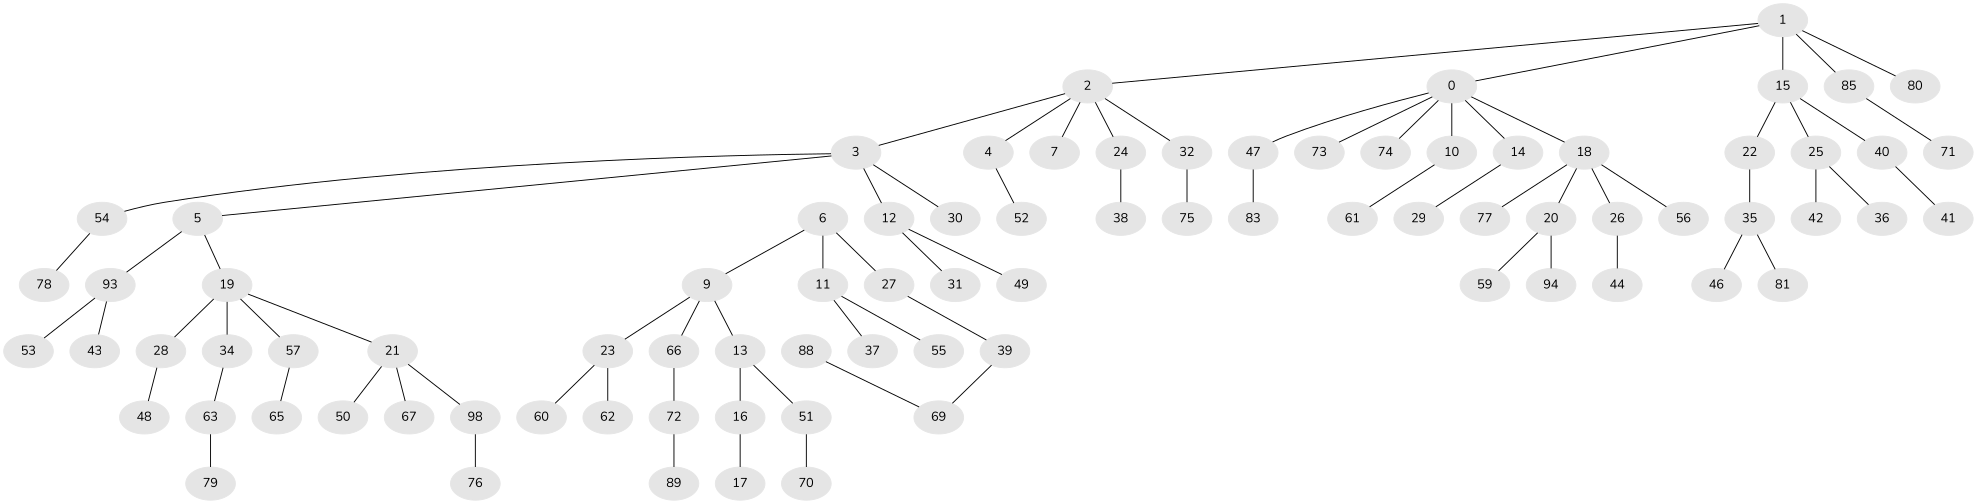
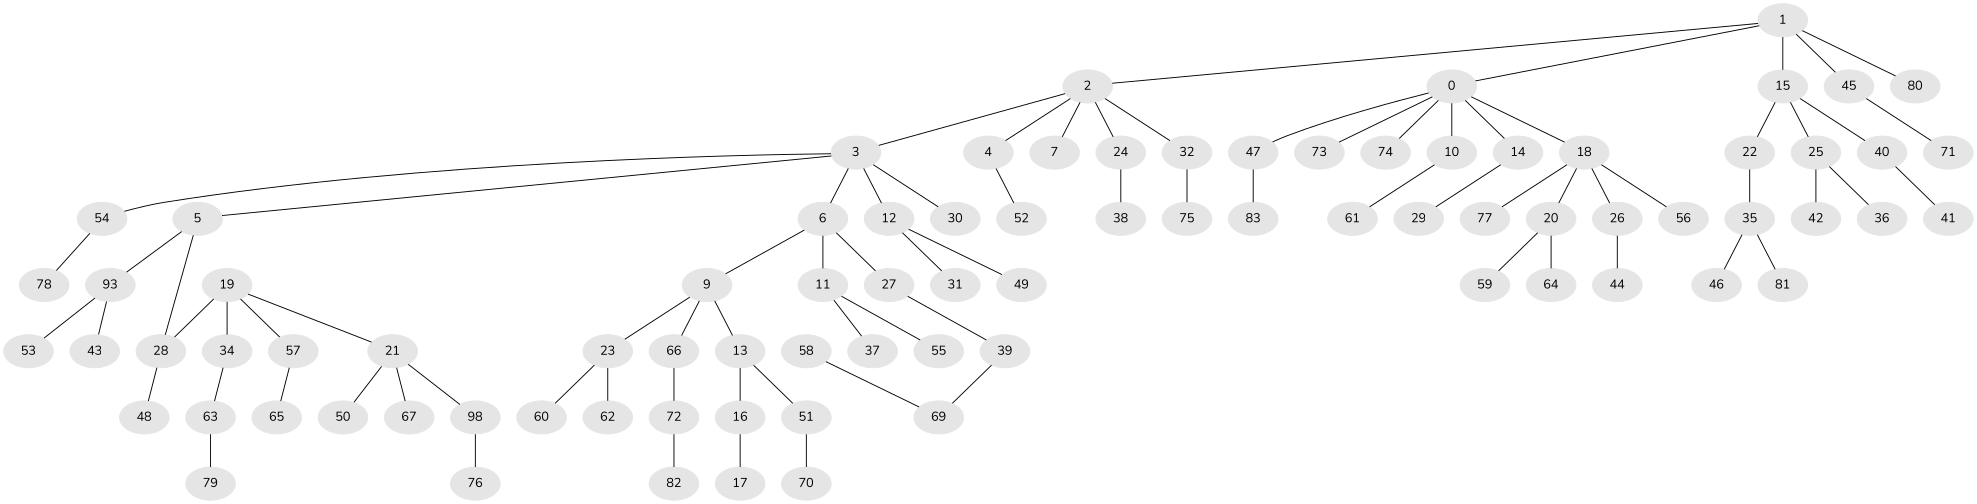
node "85": label "85" -> "45"
edge "3" -- "6": added
edge "5" -- "19": now "5" -- "28"
node "94": label "94" -> "64"
node "88": label "88" -> "58"
node "89": label "89" -> "82"
